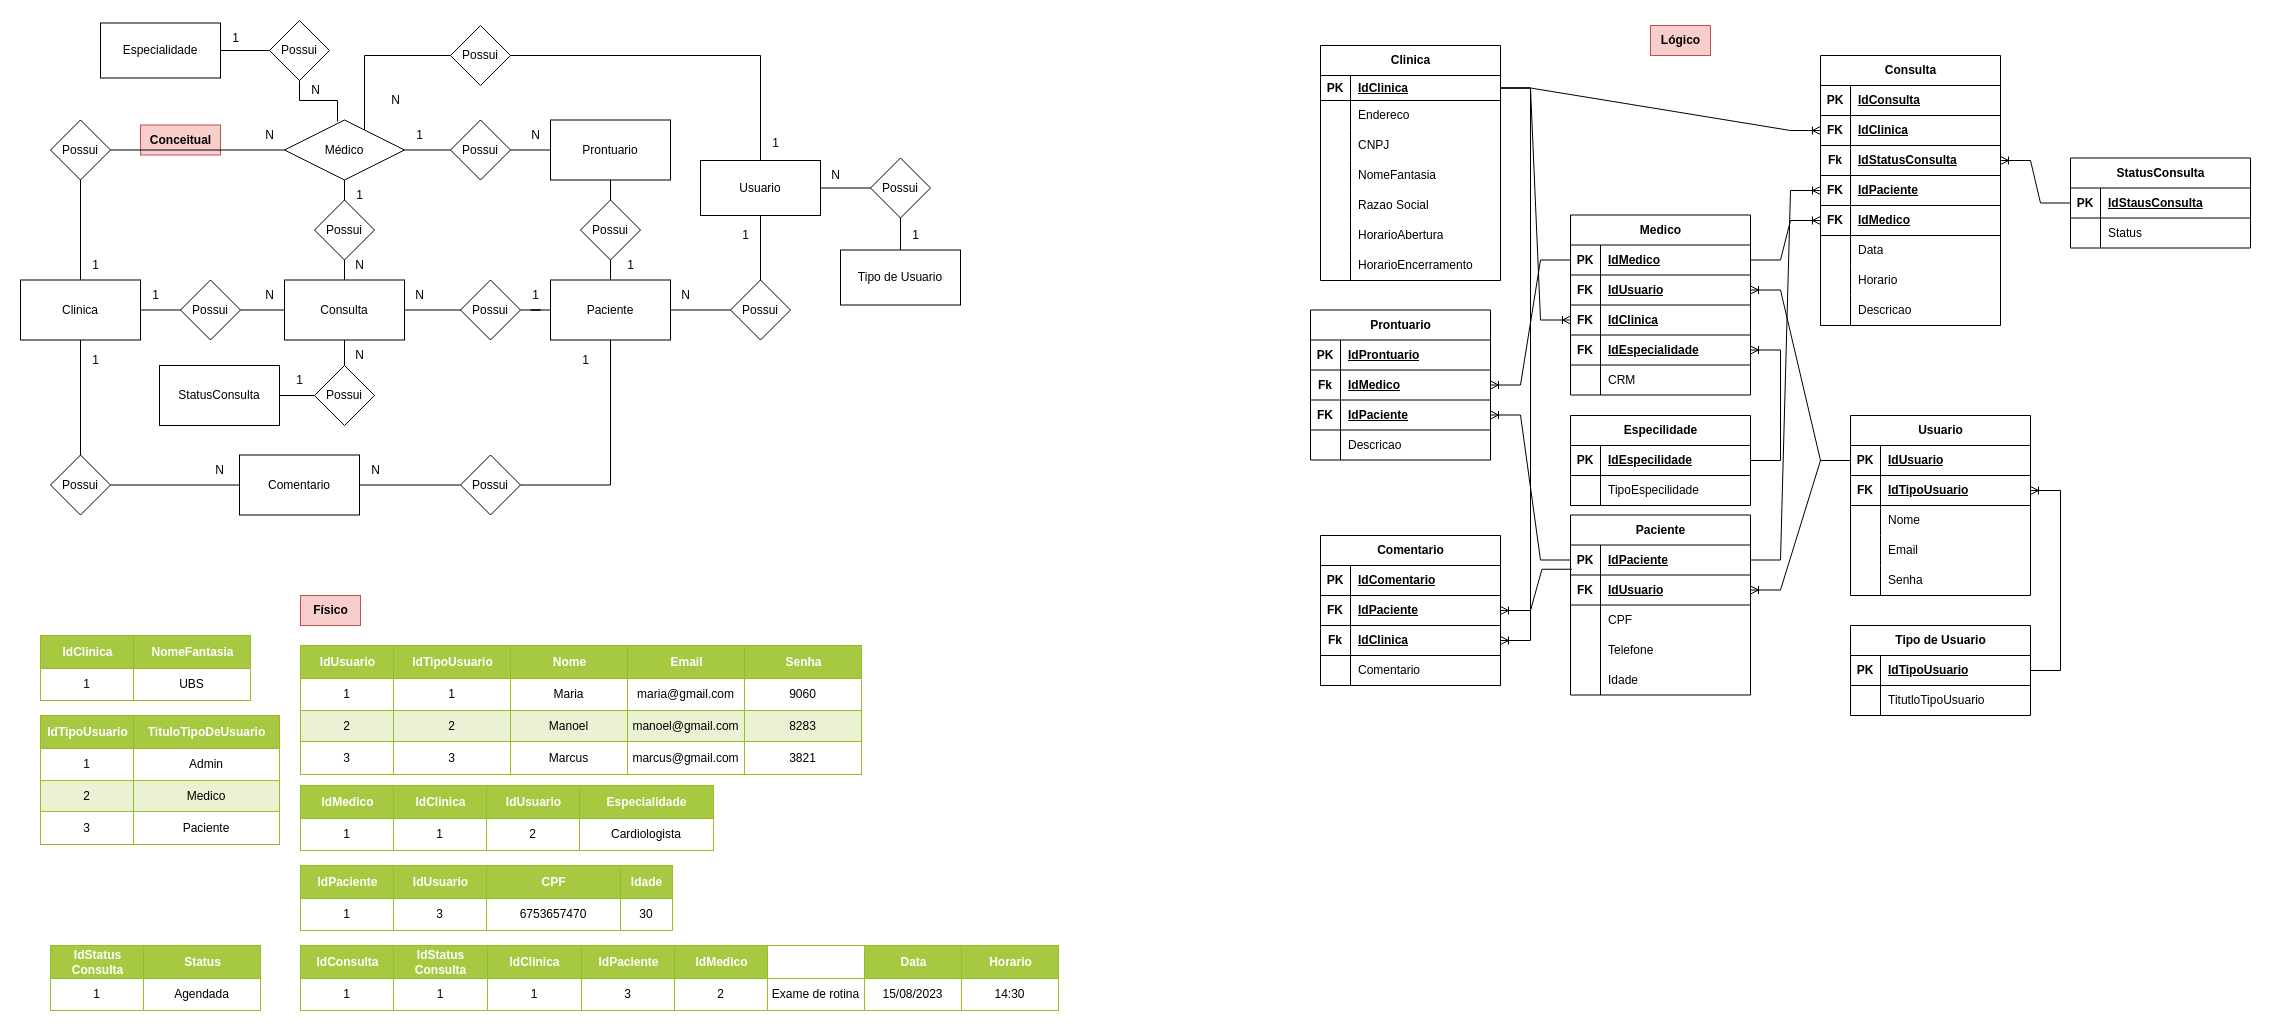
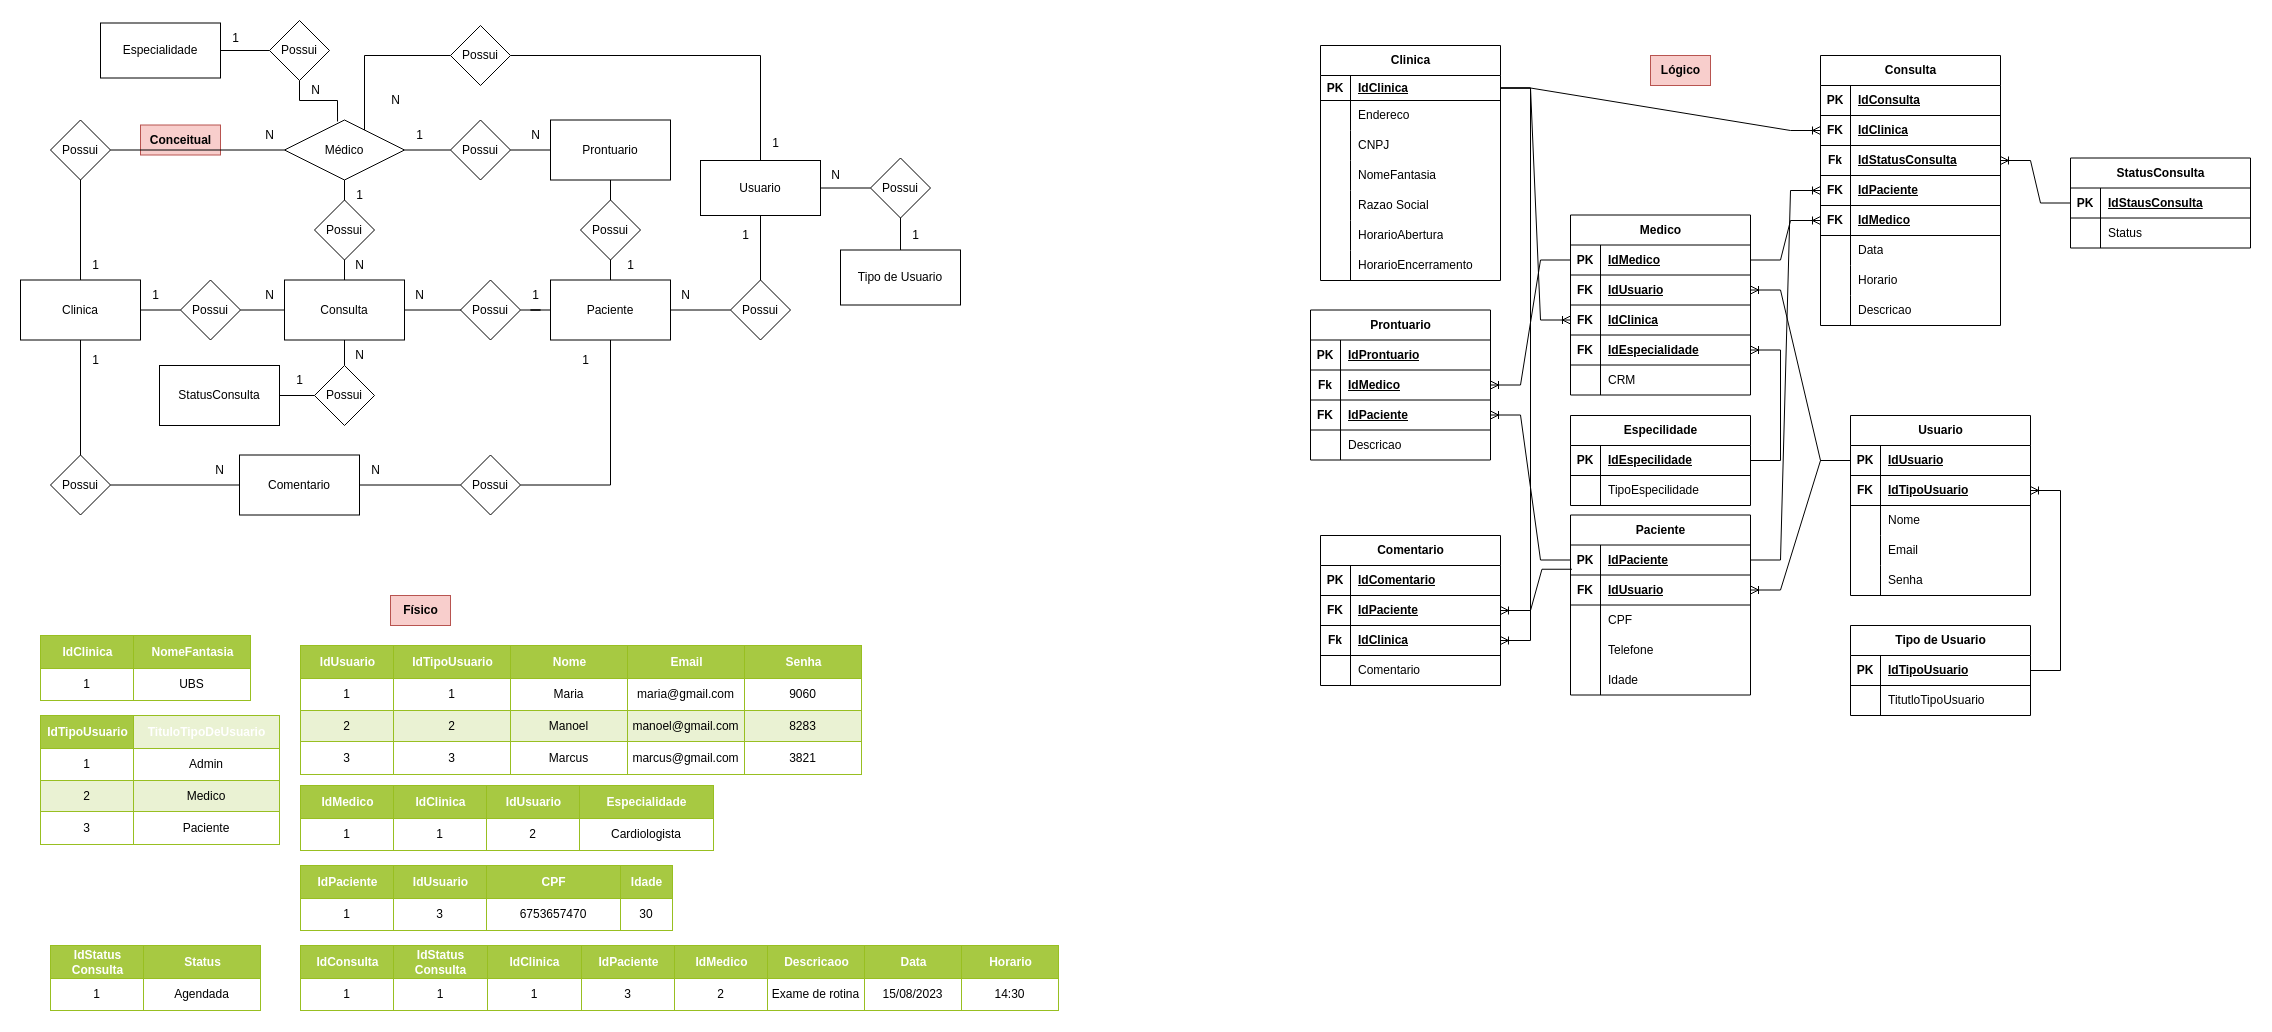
node "Lógico": moved (1681, 41) -> (1681, 71)
node "Físico": moved (331, 611) -> (421, 611)
node "TituloTipoDeUsuario": fillcolor #a7c942 -> #eaf2d3
node "Descricaoo": fillcolor #ffffff -> #a7c942
